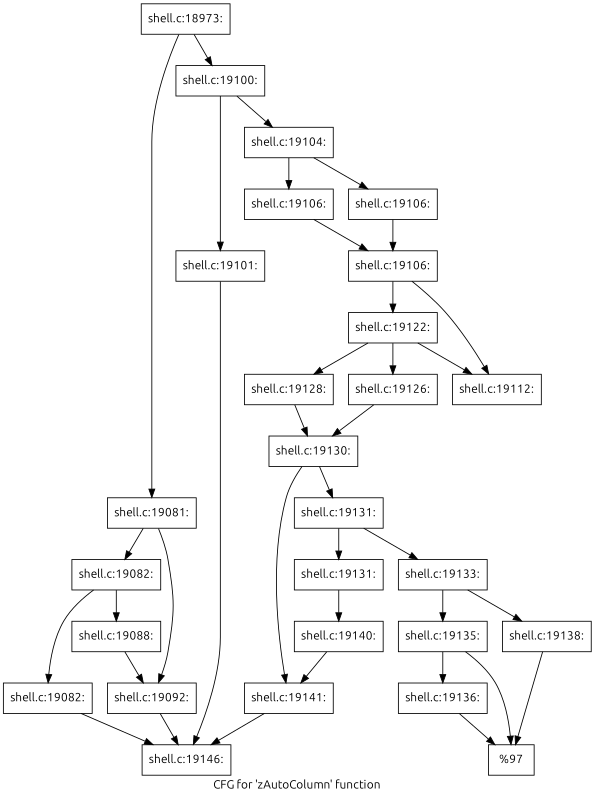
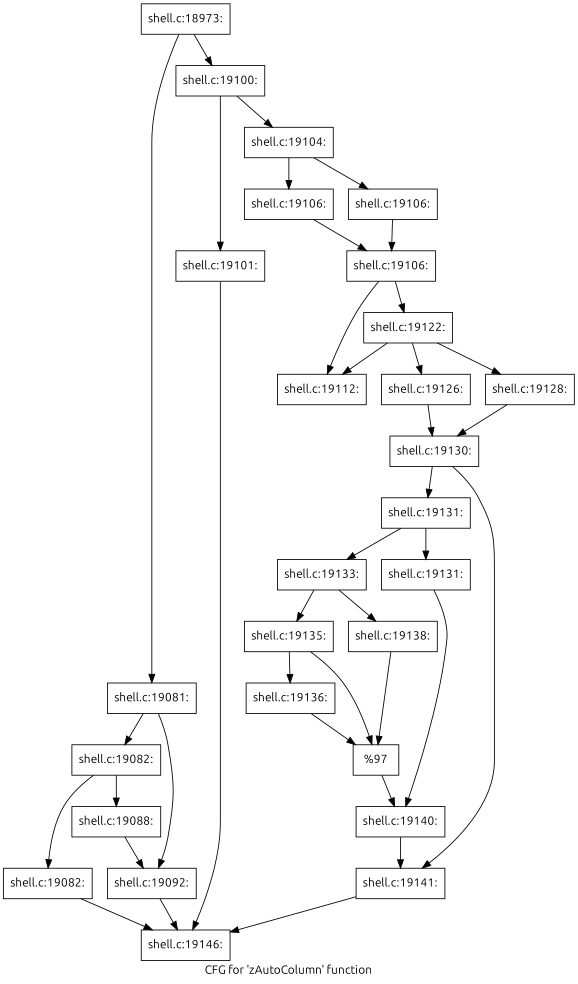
edge "%97" -> "shell.c:19140:": added
